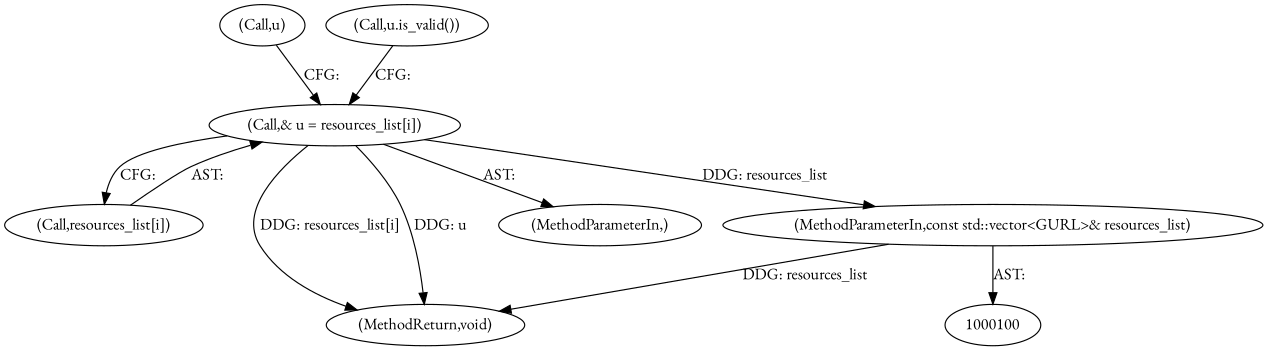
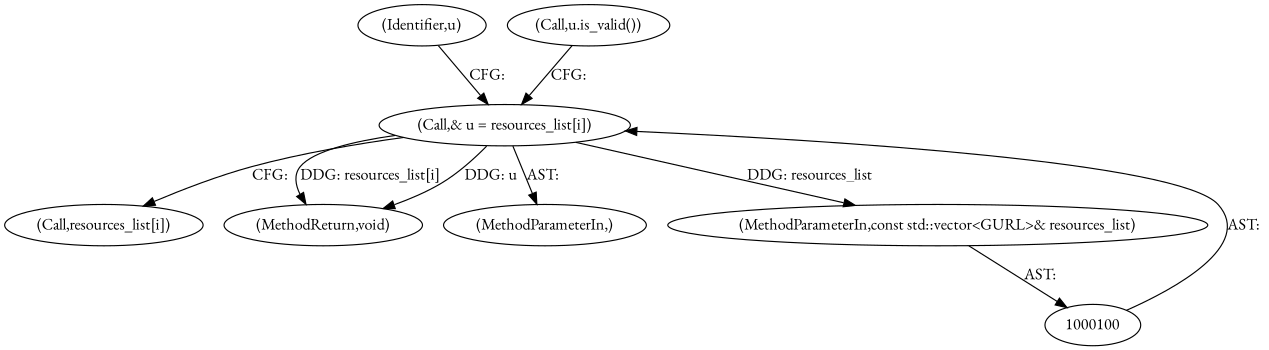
node "(Call,u)": label "(Call,u)" -> "(Identifier,u)"
edge "(Call,resources_list[i])" -> "(Call,& u = resources_list[i])": now "1000100" -> "(Call,& u = resources_list[i])"
edge "(MethodParameterIn,const std::vector<GURL>& resources_list)" -> "(MethodReturn,void)": removed, label "DDG: resources_list"
